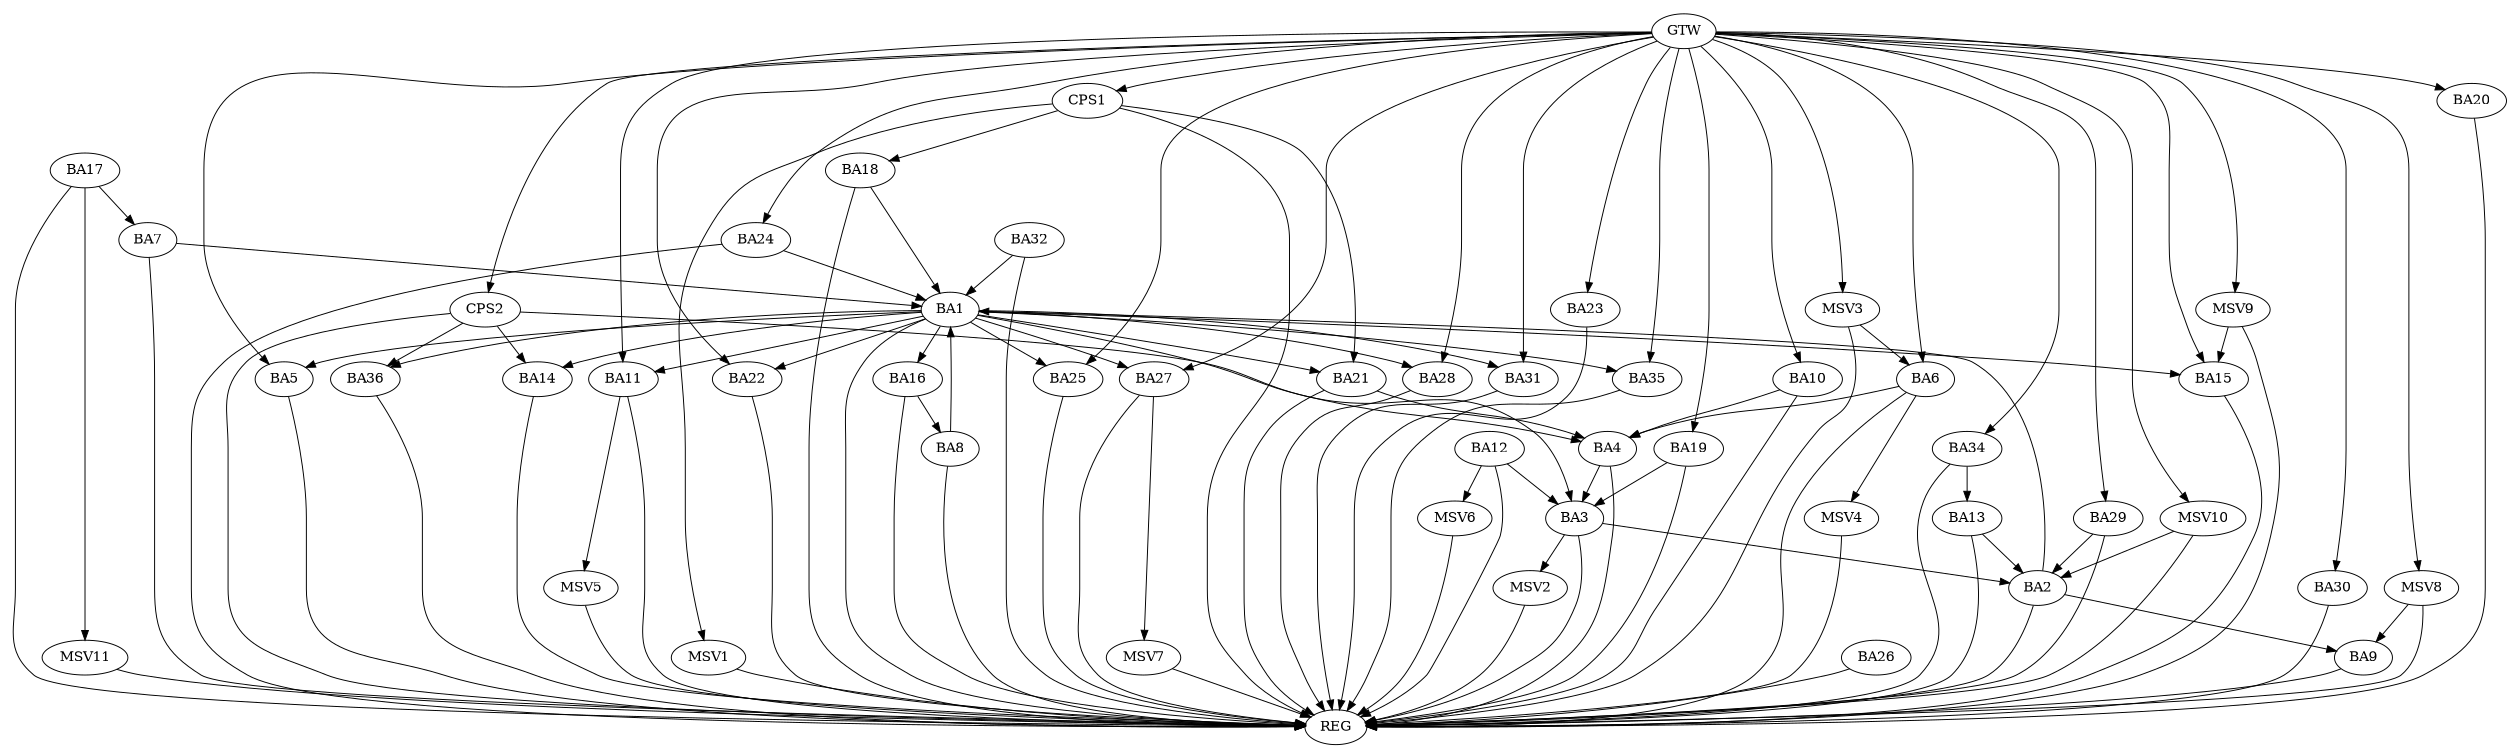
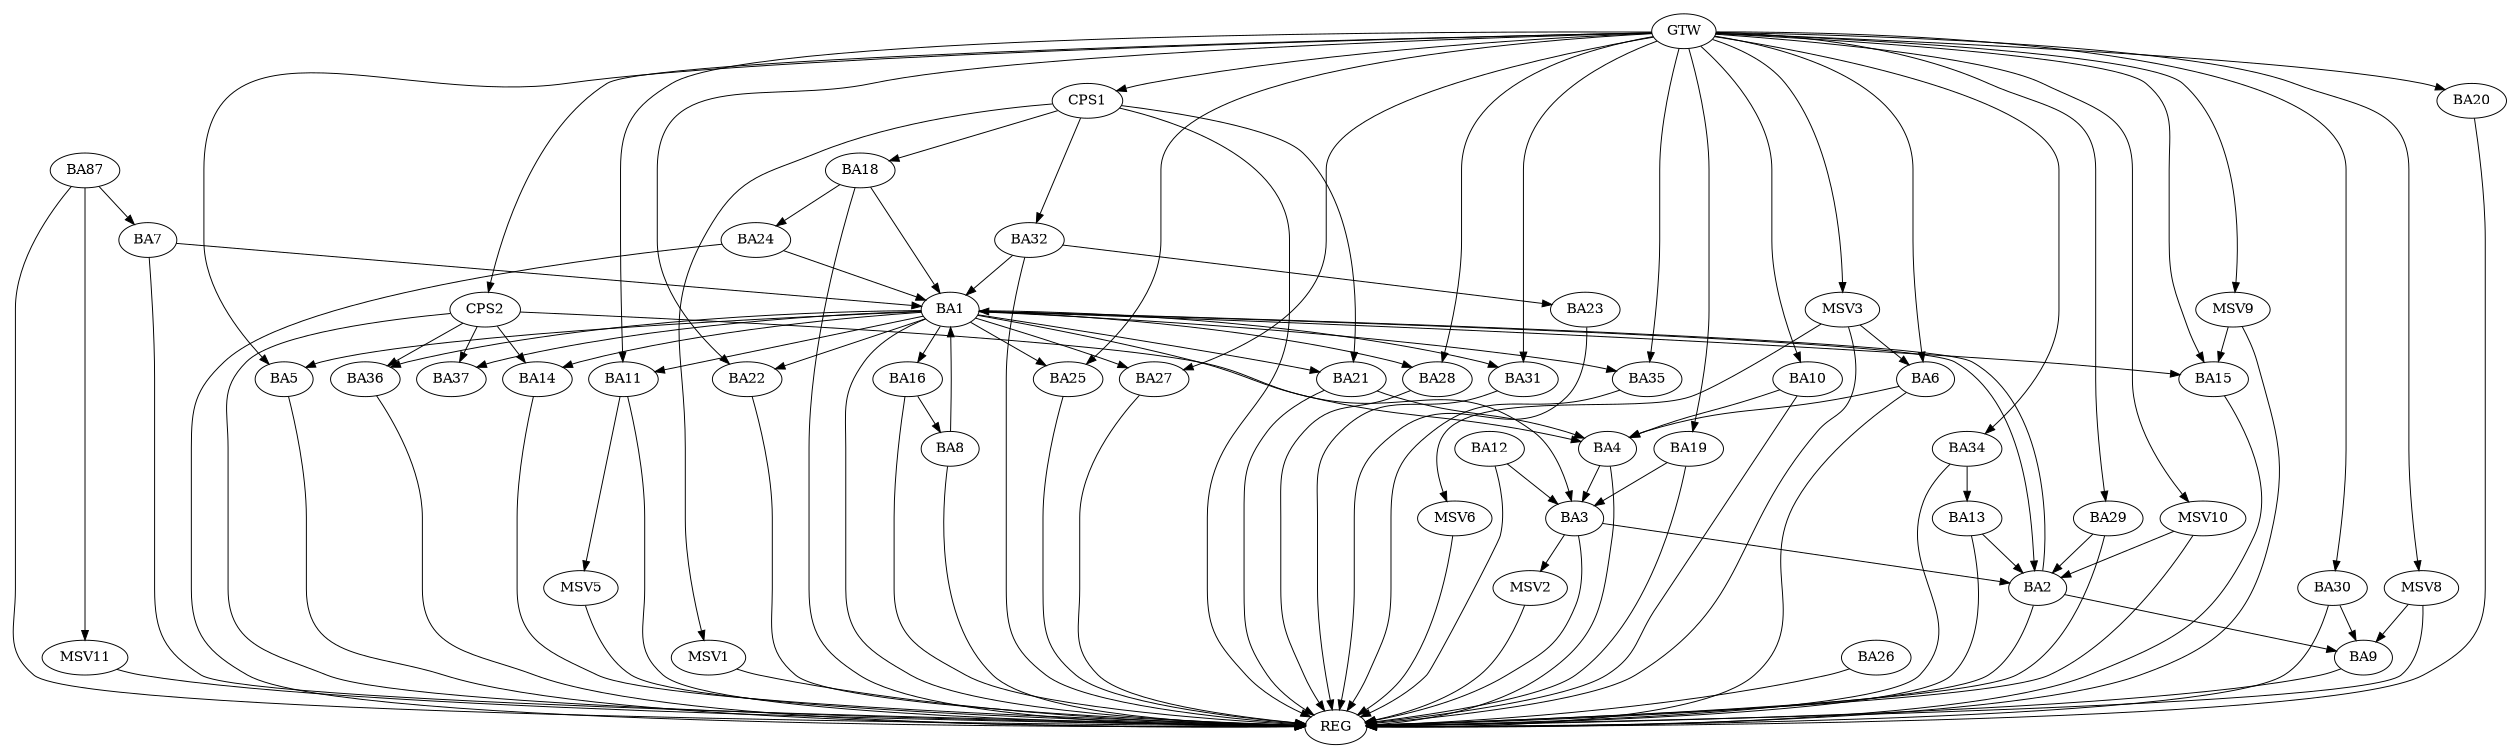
edge "GTW" -> "BA24": now "BA18" -> "BA24"
edge "GTW" -> "BA23": now "BA32" -> "BA23"
edge "CPS1" -> "BA32": added
node "BA17": label "BA17" -> "BA87"
edge "BA1" -> "BA2": added
node "BA37": added
edge "BA12" -> "MSV6": now "MSV3" -> "MSV6"
node "MSV4": removed
edge "BA30" -> "BA9": added
node "MSV7": removed
